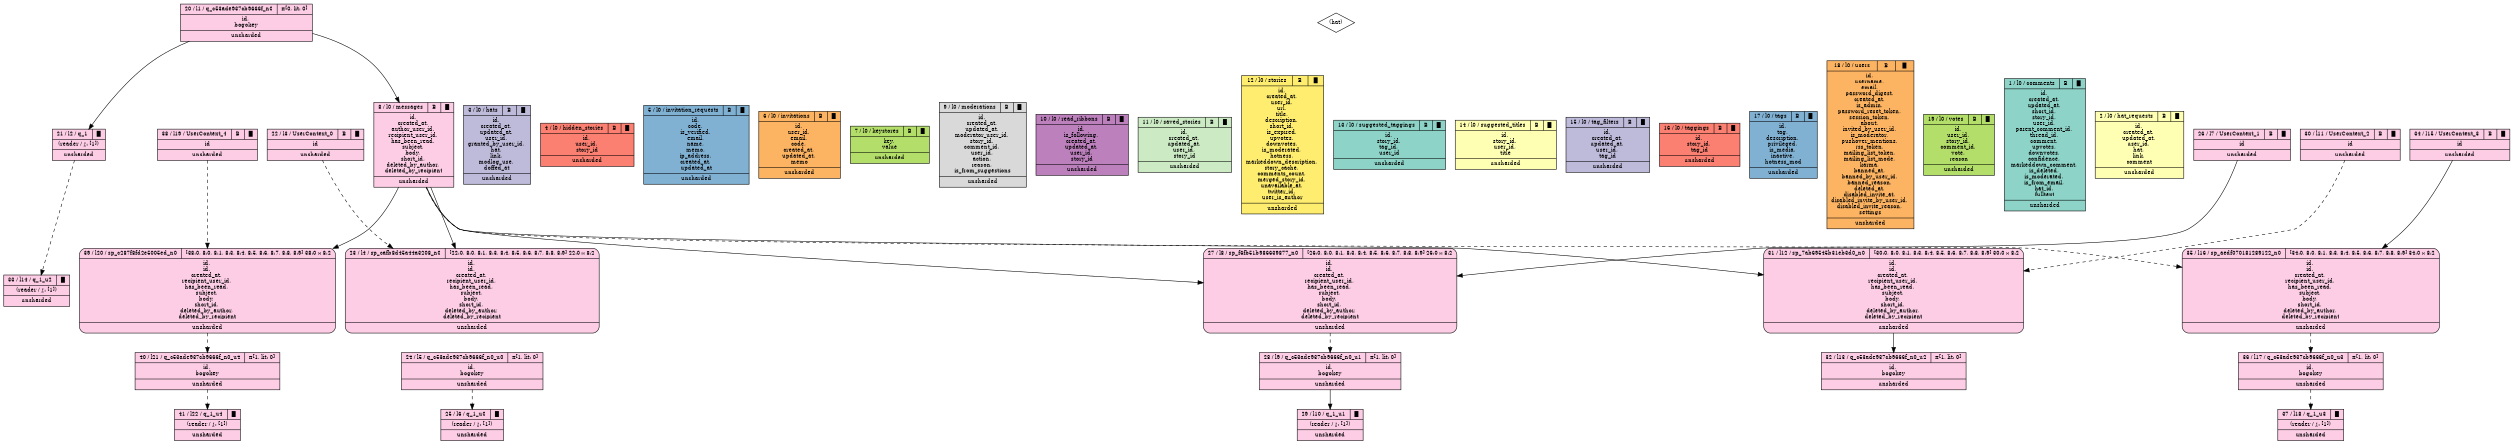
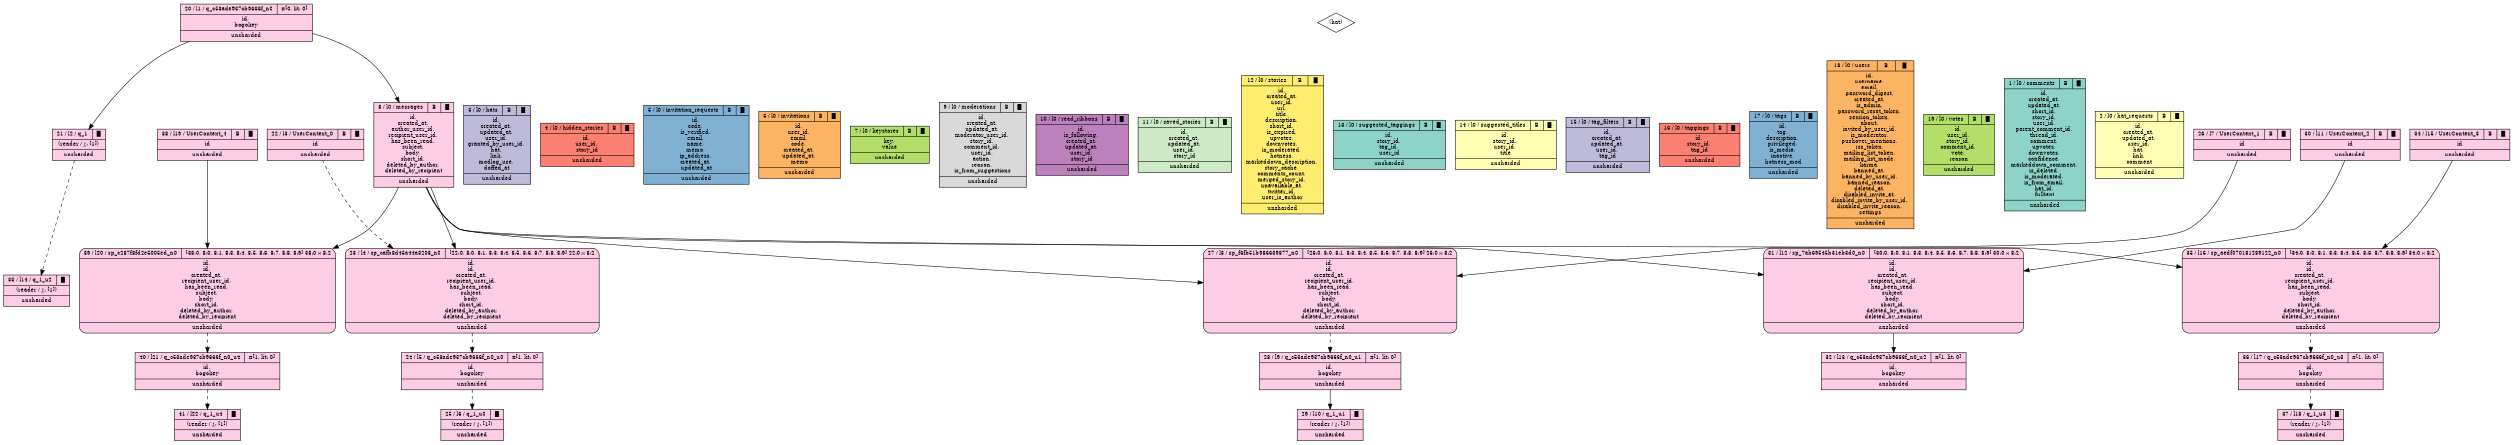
edge "38 / l19 / UserContext_4" -> "39 / l20 / sp_c287f8fd2e5005ed_n0": style dashed -> solid
edge "30 / l11 / UserContext_2" -> "31 / l12 / sp_7ab69545b31eb3d0_n0": style dashed -> solid
edge "8 / l0 / messages" -> "35 / l16 / sp_aedf070181289122_n0": style dashed -> solid
edge "23 / l4 / sp_cafb8d45a44a3208_n0" -> "24 / l5 / q_c53ade937cb9666f_n0_u0": added
